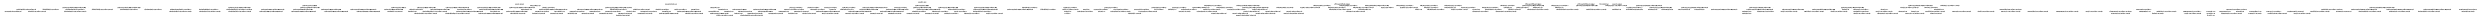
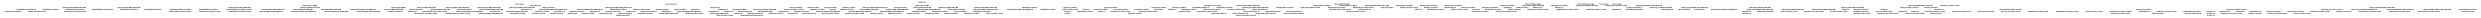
node "com.google.code.findbugs:jsr305:jar:3.0.2:compile": removed
